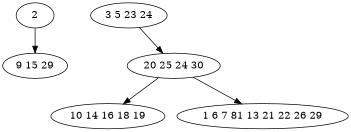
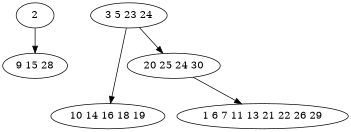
node "9 15 29": label "9 15 29" -> "9 15 28"
edge "20 25 24 30" -> "10 14 16 18 19": now "3 5 23 24" -> "10 14 16 18 19"
node "1 6 7 81 13 21 22 26 29": label "1 6 7 81 13 21 22 26 29" -> "1 6 7 11 13 21 22 26 29"
